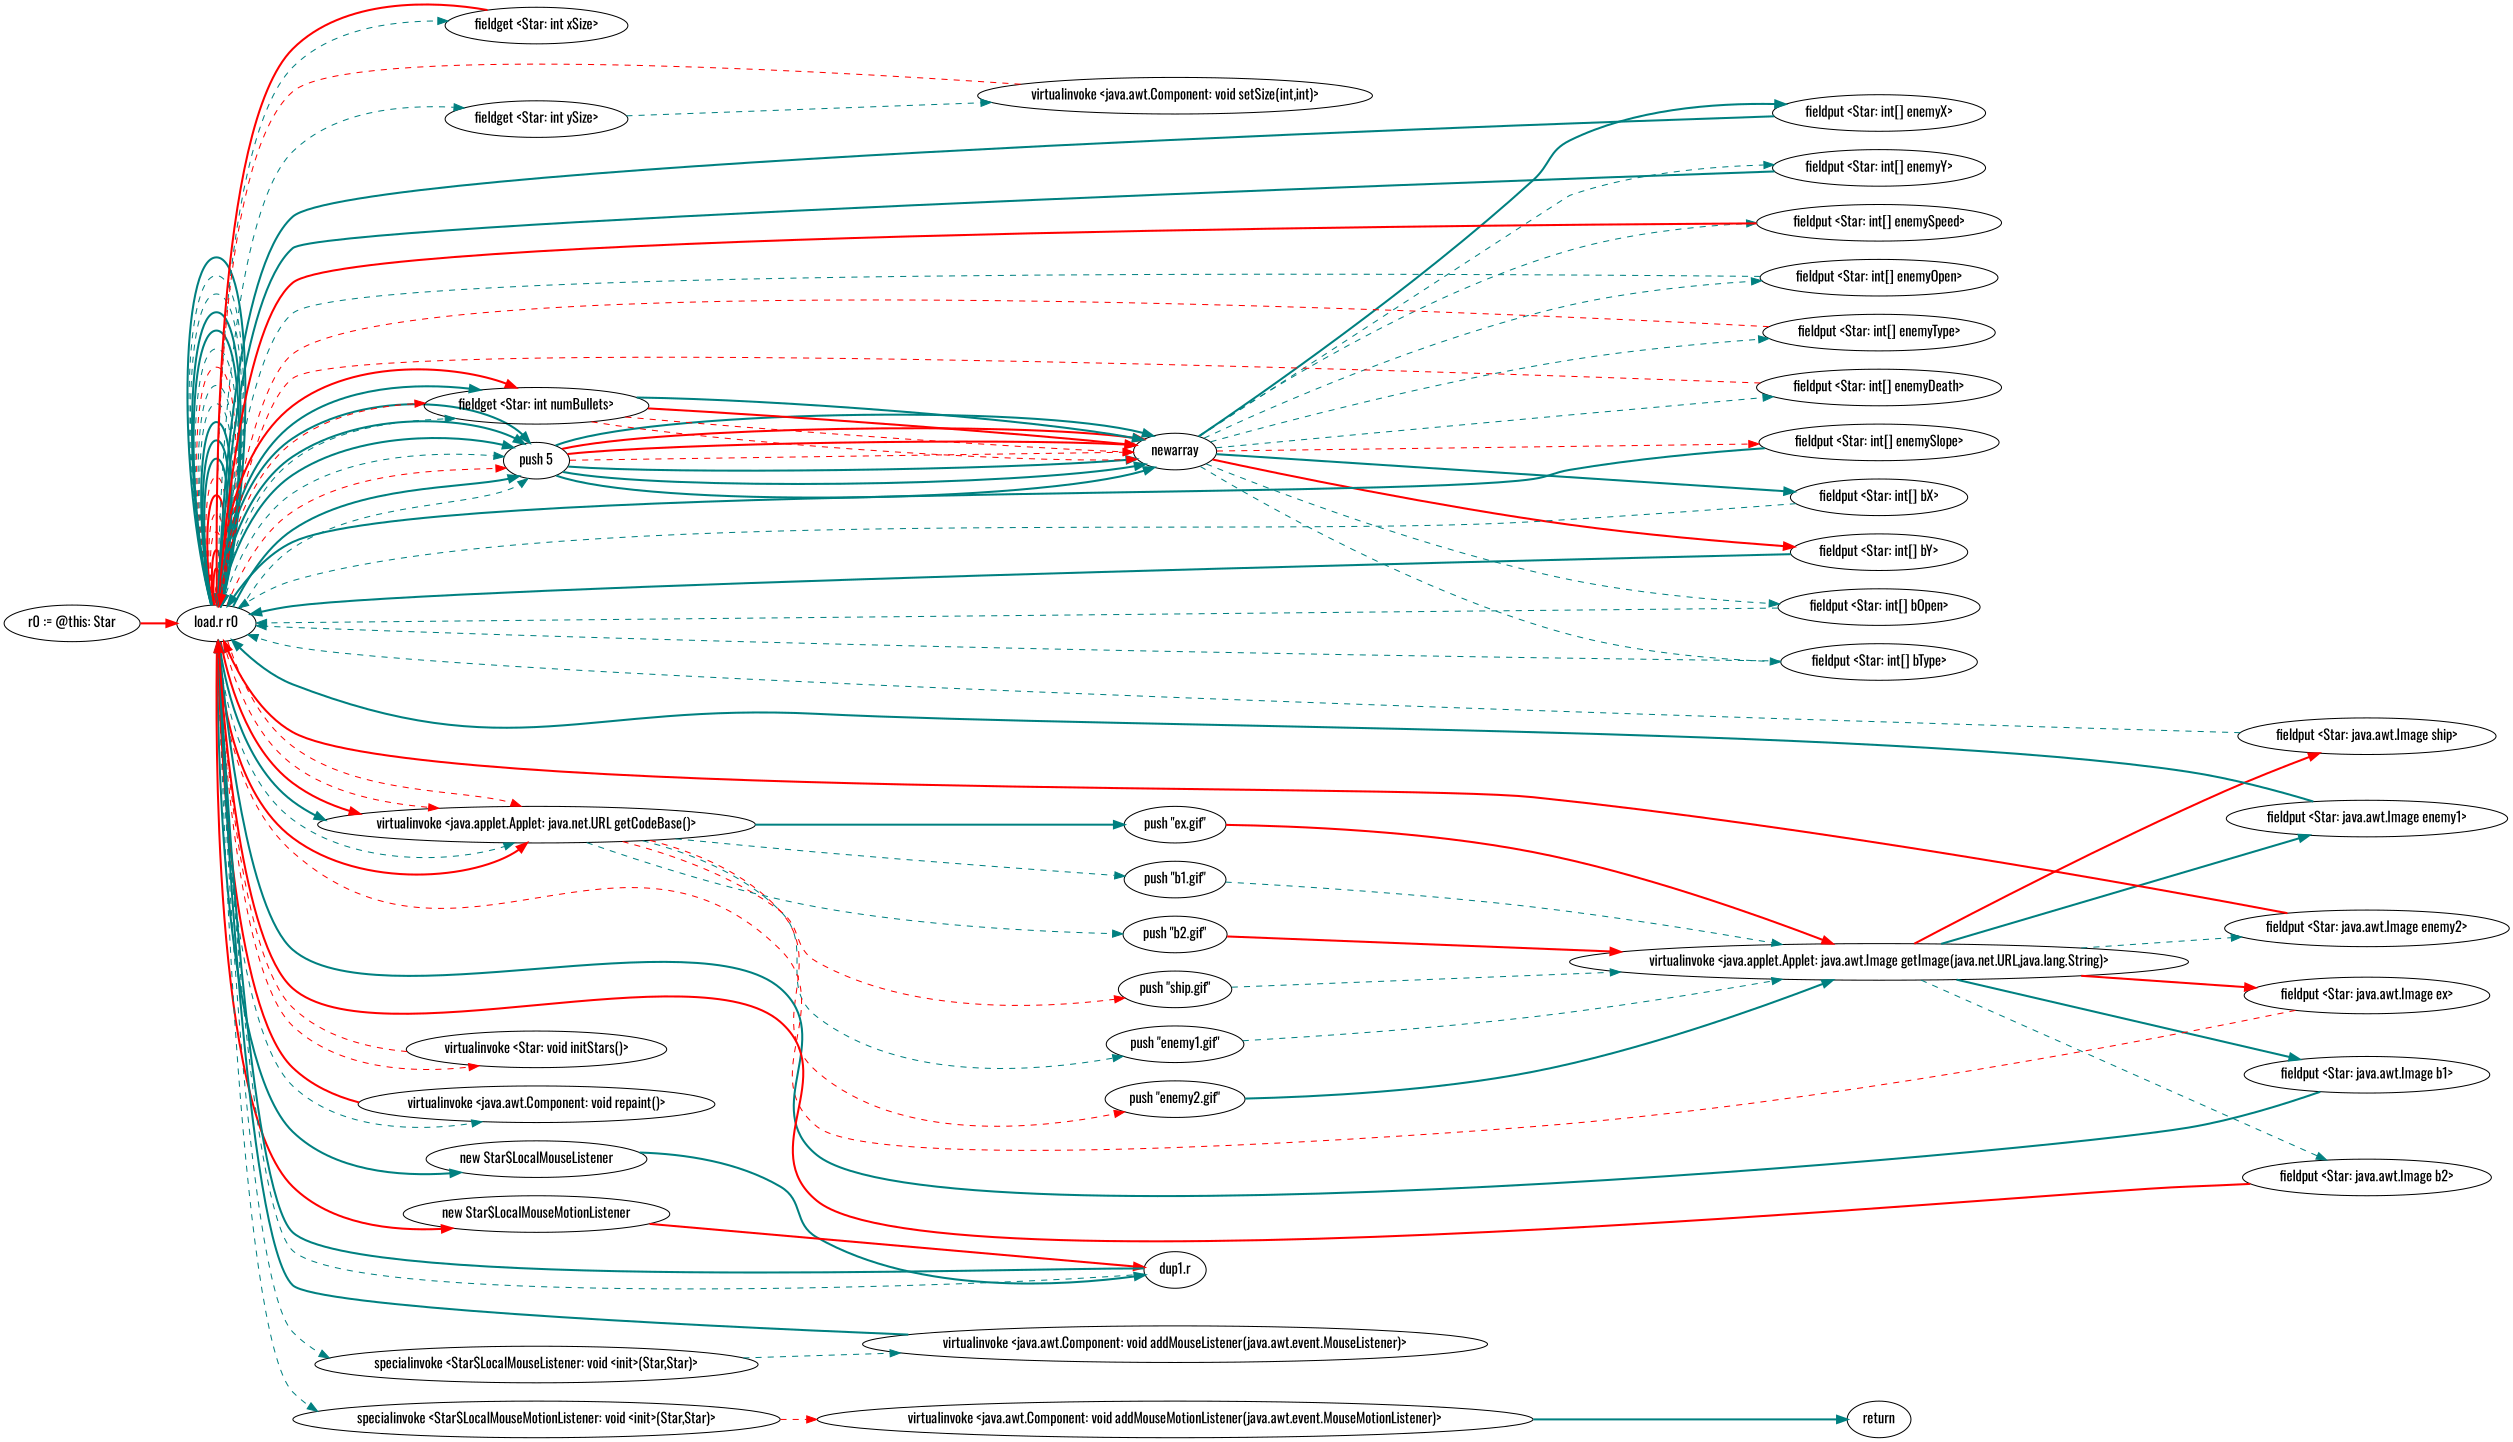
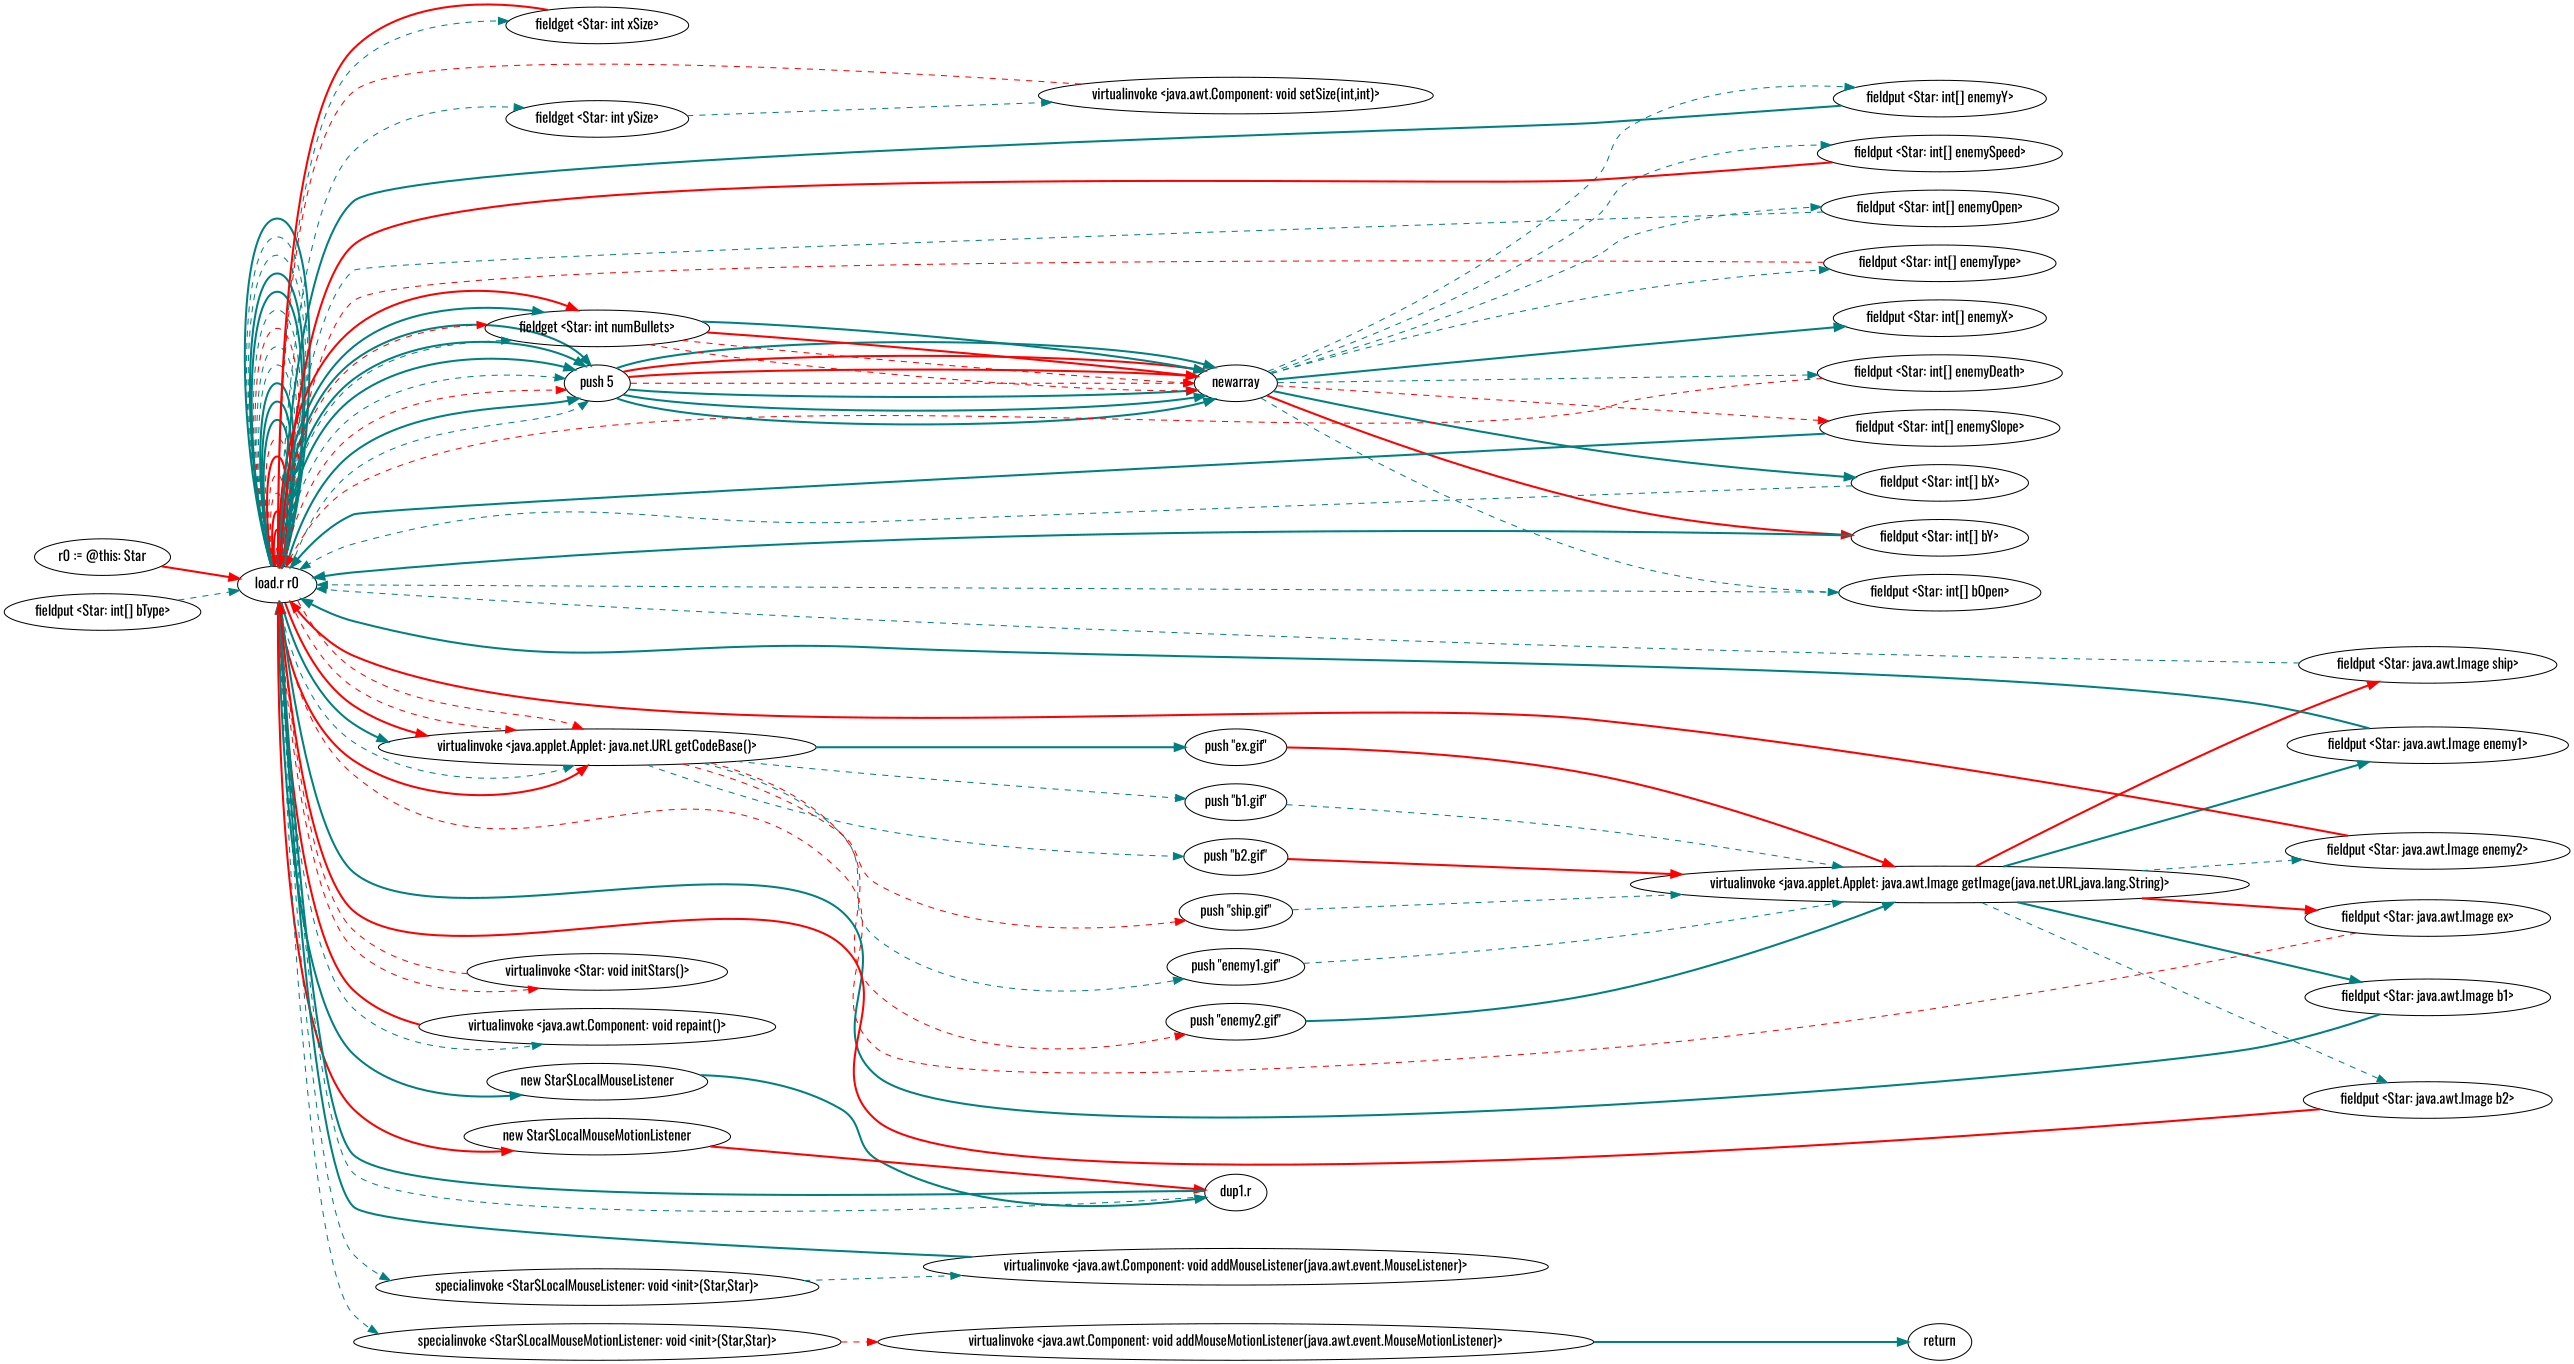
edge "fieldput <Star: int[] enemyX>" -> "load.r r0": removed
edge "newarray" -> "fieldput <Star: int[] bType>": removed
